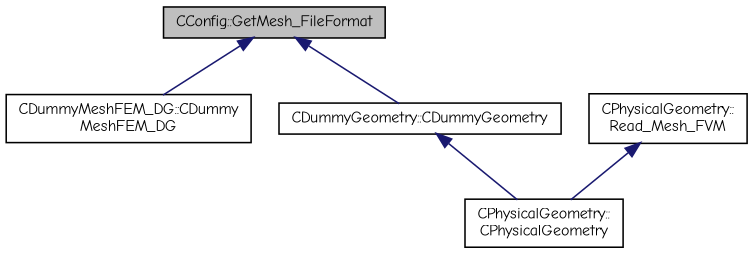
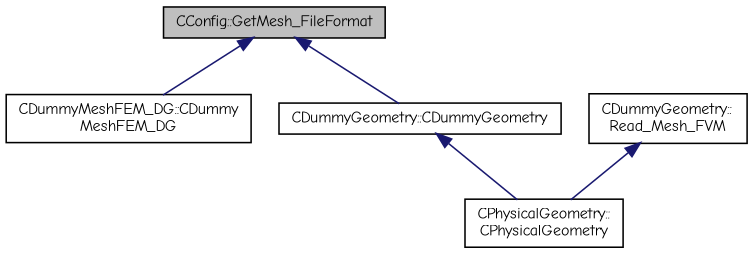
node "CPhysicalGeometry:: Read_Mesh_FVM": label "CPhysicalGeometry:: Read_Mesh_FVM" -> "CDummyGeometry:: Read_Mesh_FVM"
